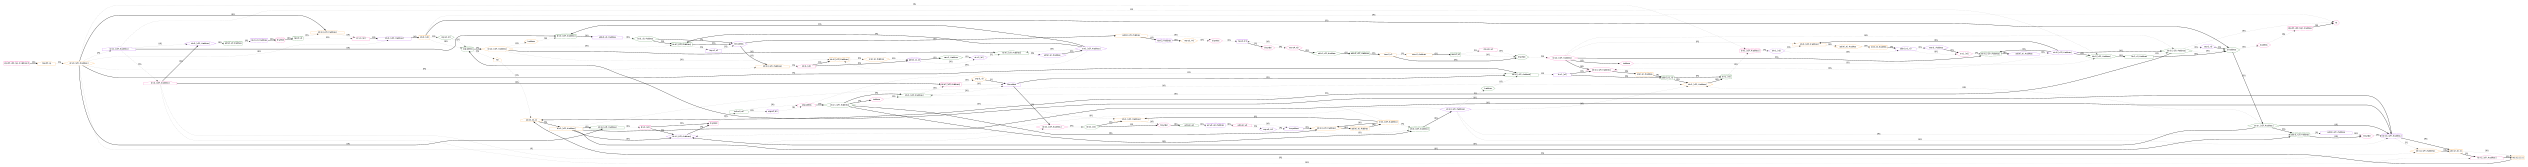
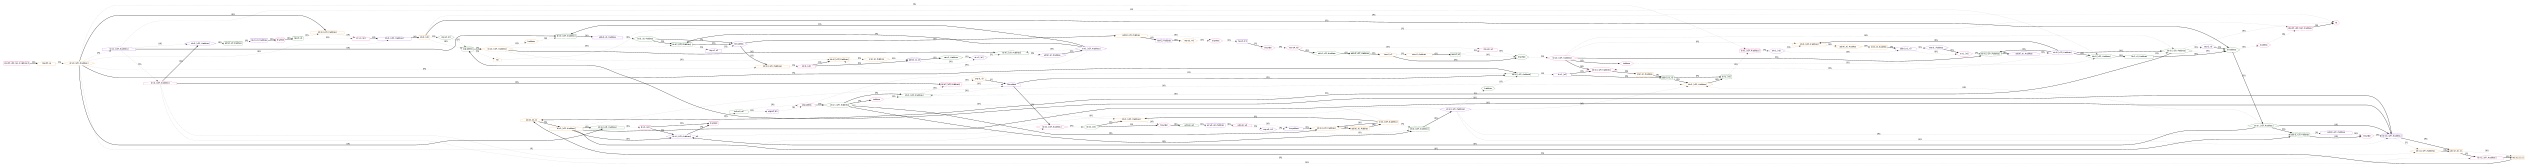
edge "mov w4 , w0" -> "mov x0 , # 0": now "mov w4 , w0" -> "mov w0 , w4"
edge "nop" -> "sub x0 , x0 , x1": now "nop" -> "ldp x29 , x30 , [ sp ] , # address"
